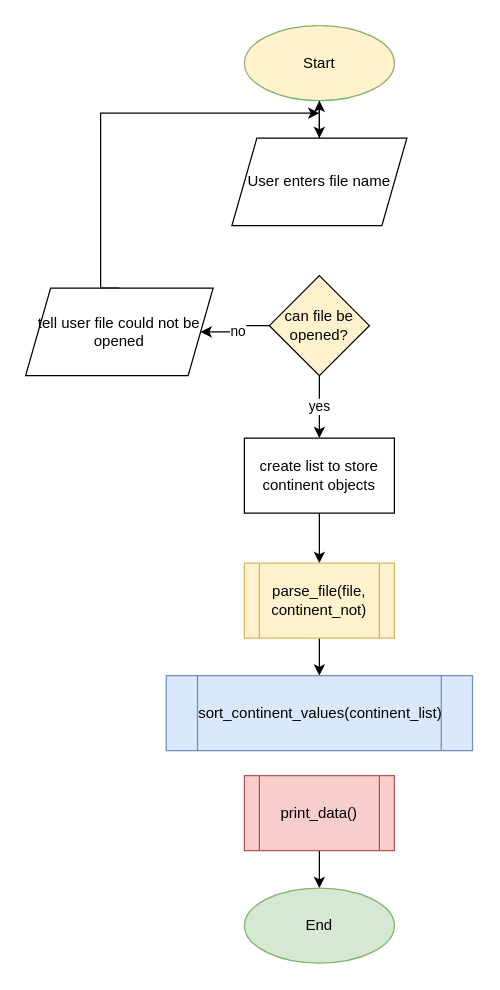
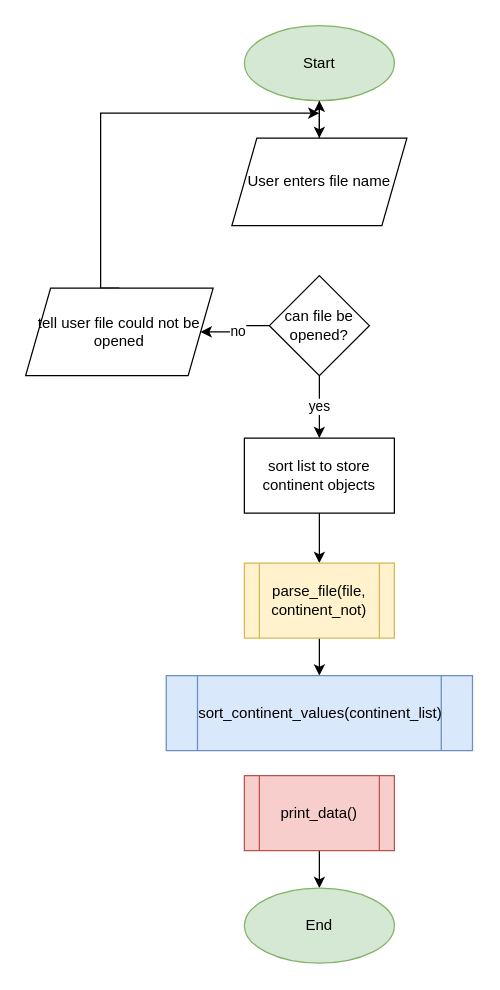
node "Start": fillcolor #fff2cc -> #d5e8d4
node "can file be opened?": fillcolor #fff2cc -> #ffffff
node "create list to store continent objects": label "create list to store continent objects" -> "sort list to store continent objects"
